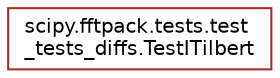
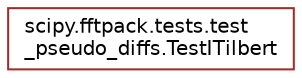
node "scipy.fftpack.tests.test _tests_diffs.TestITilbert": label "scipy.fftpack.tests.test _tests_diffs.TestITilbert" -> "scipy.fftpack.tests.test _pseudo_diffs.TestITilbert"
